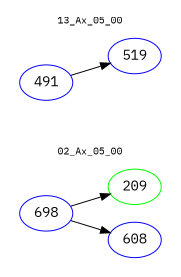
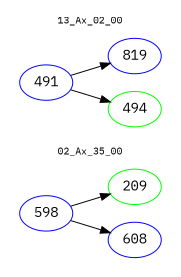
cluster "13_Ax_05_00": label "13_Ax_05_00" -> "13_Ax_02_00"
node "519": label "519" -> "819"
node "494": added
cluster "02_Ax_05_00": label "02_Ax_05_00" -> "02_Ax_35_00"
node "698": label "698" -> "598"
